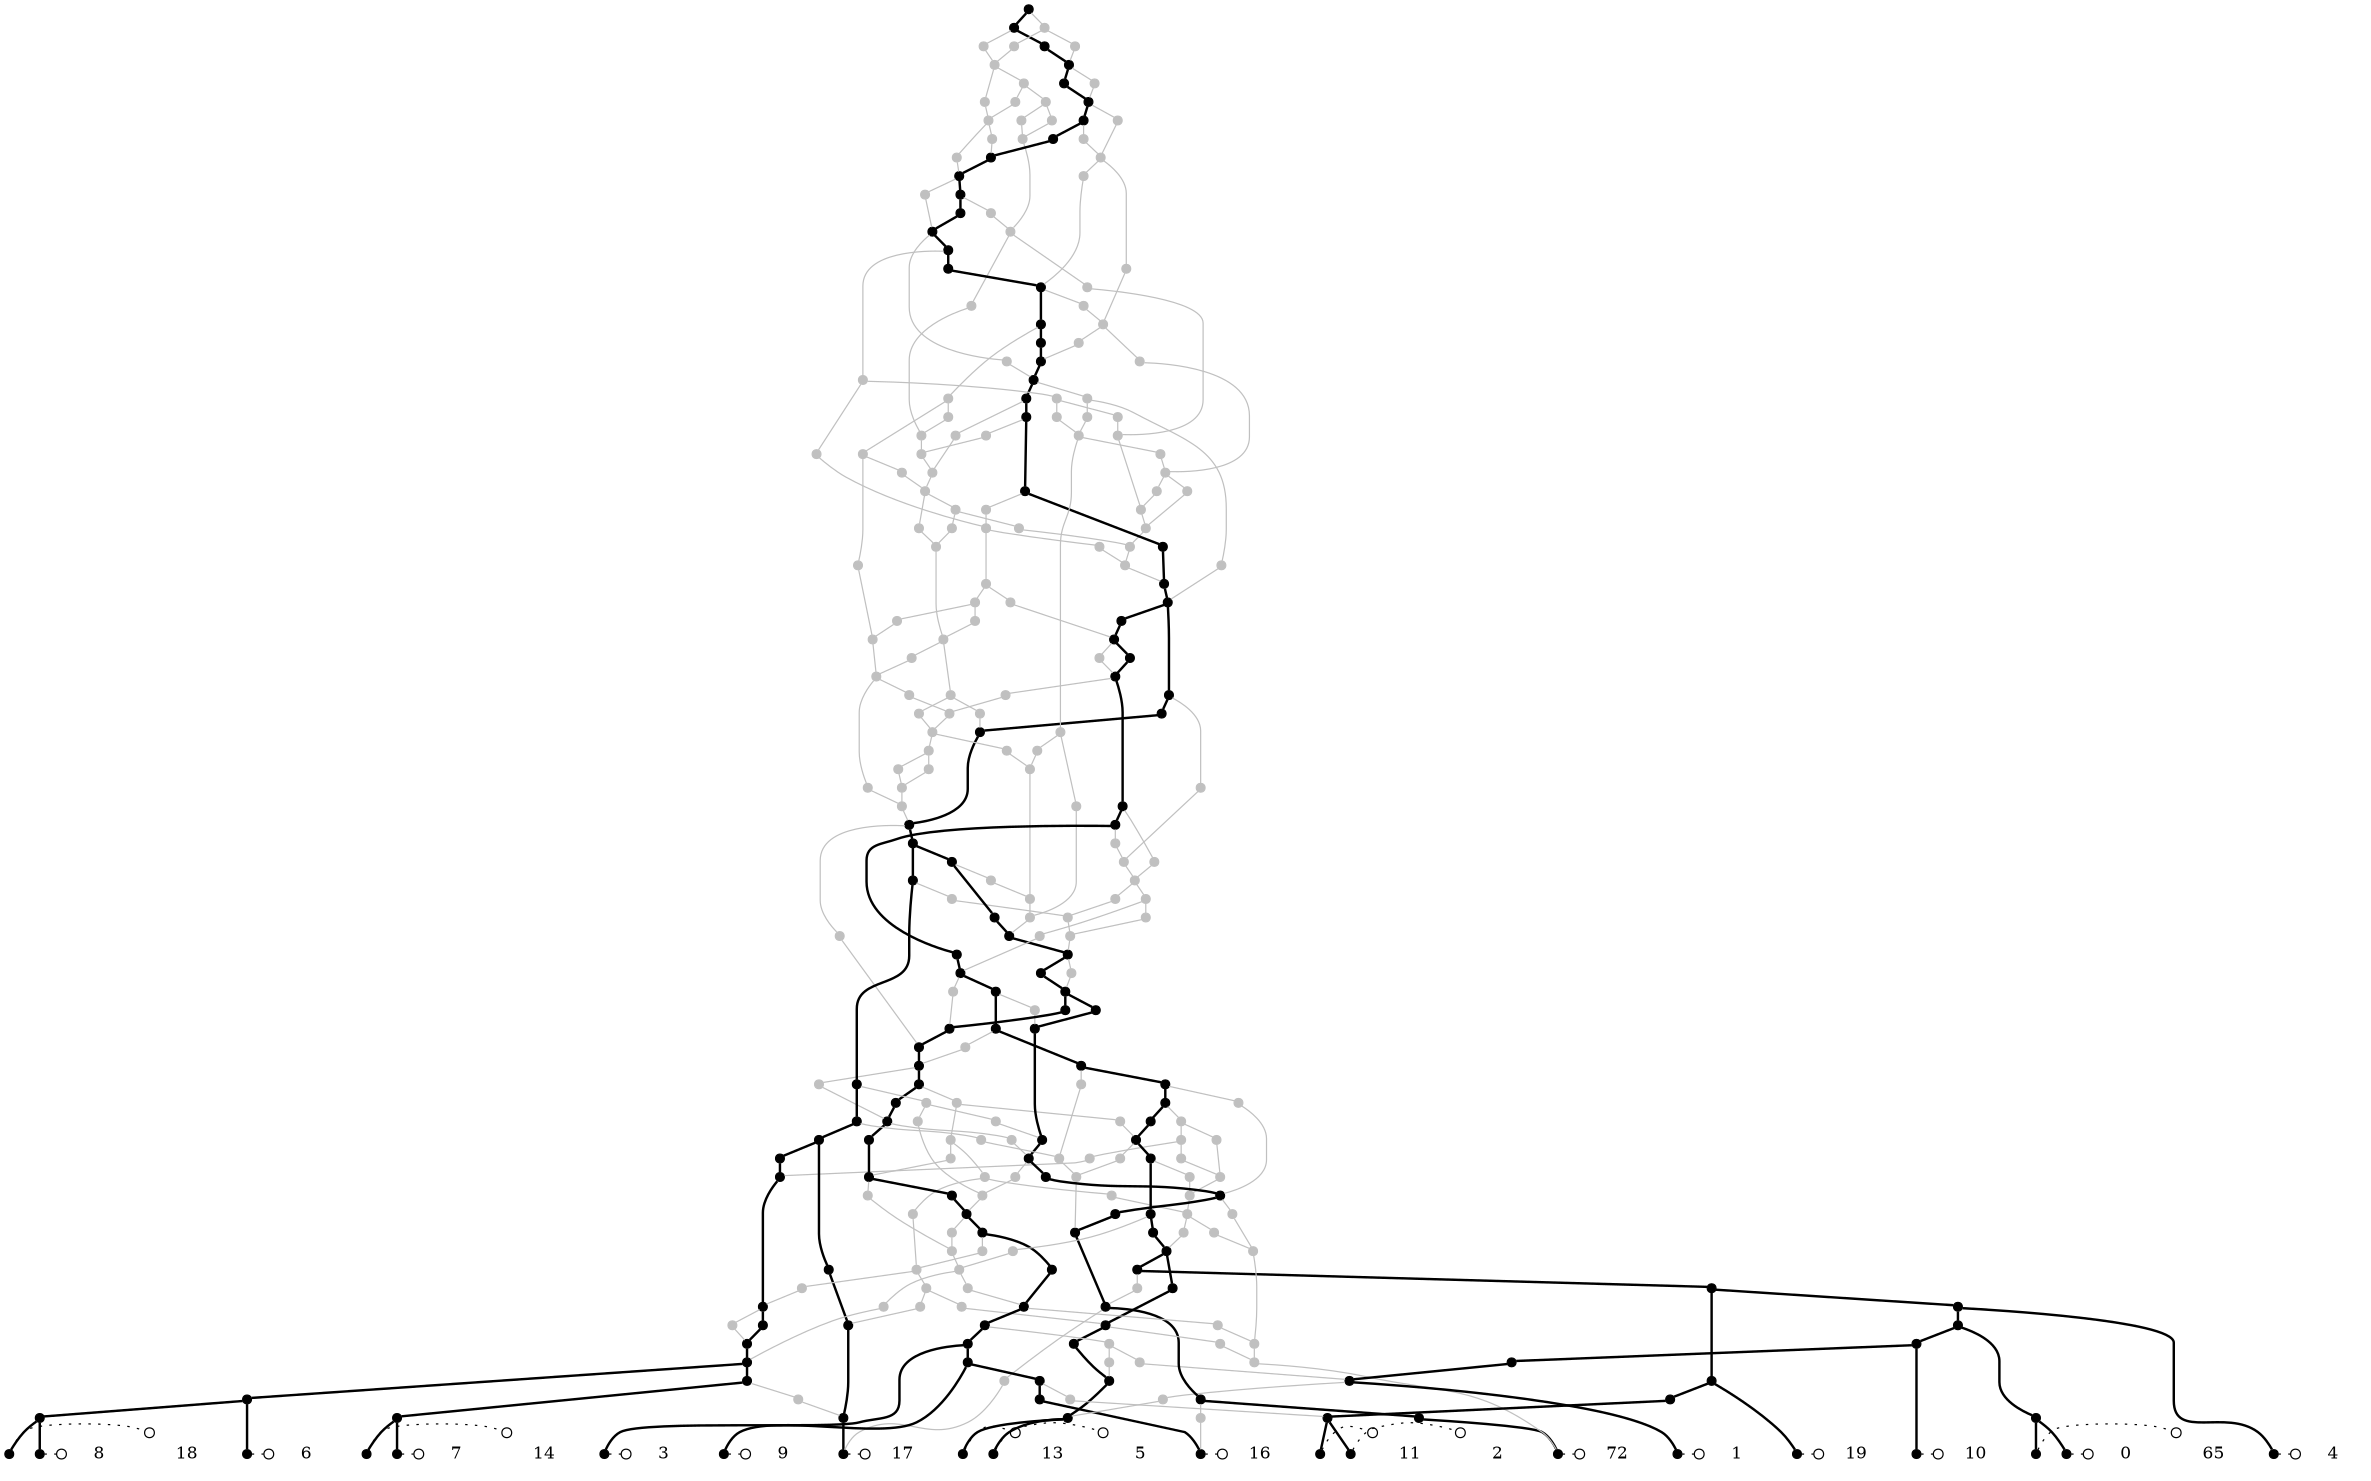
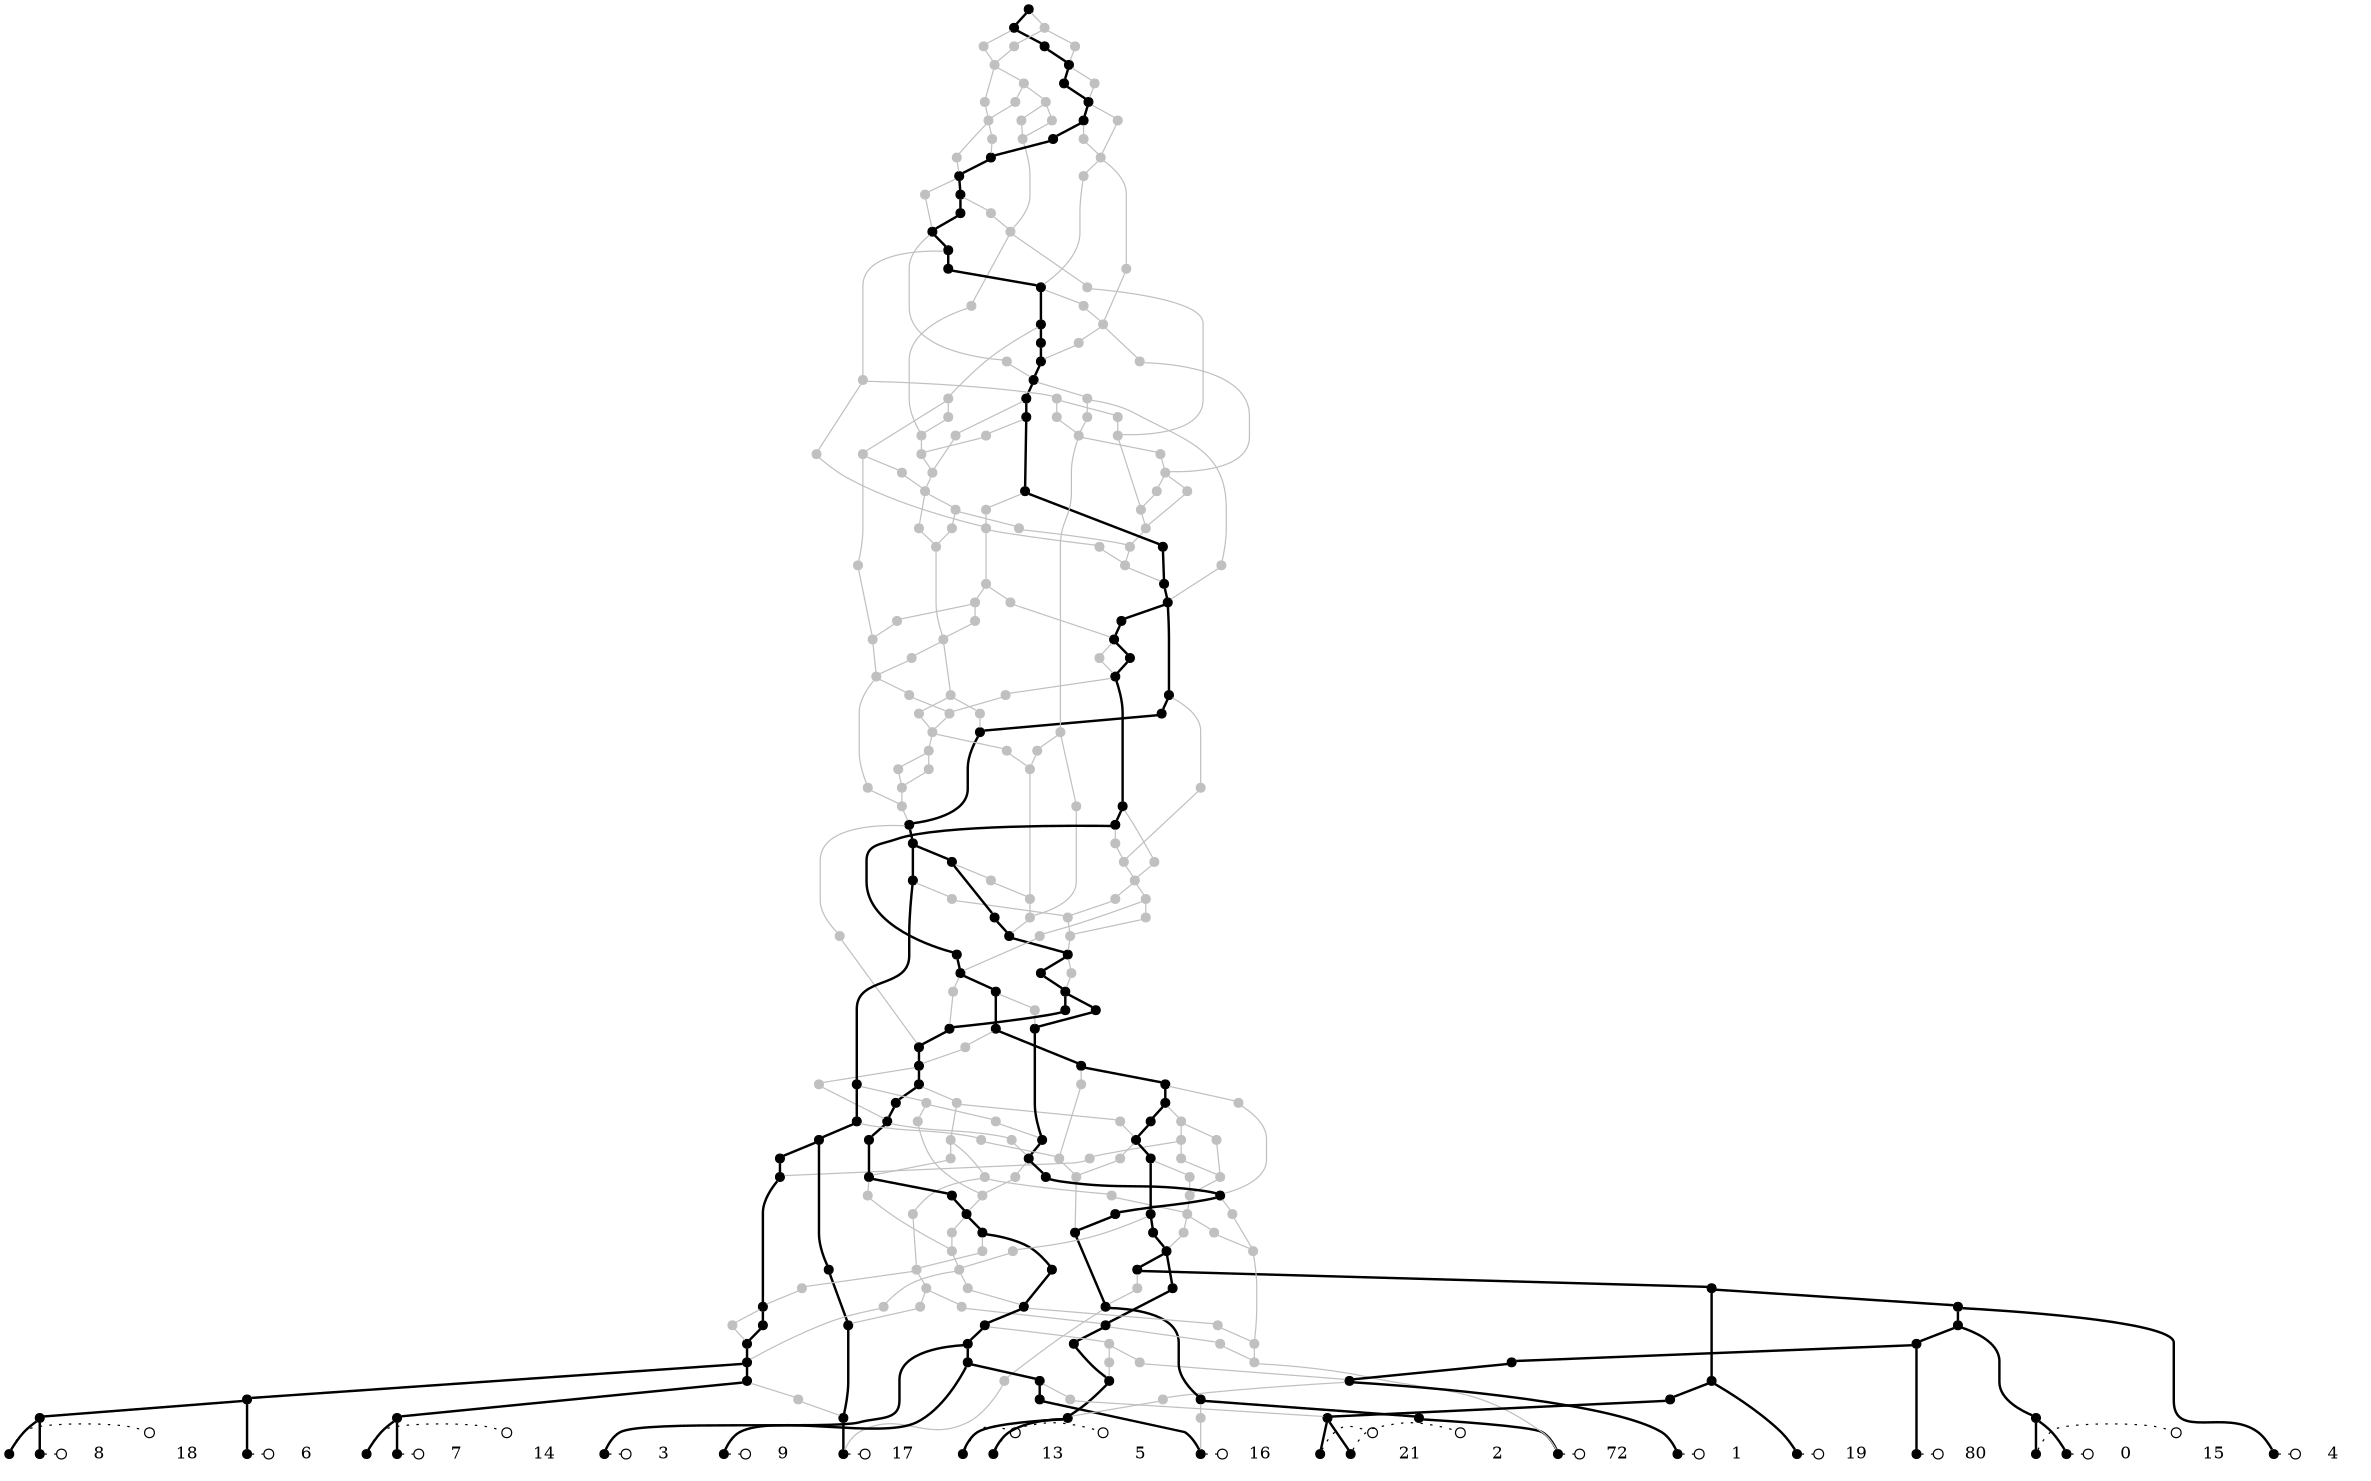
node "11": label "11" -> "21"
node "10": label "10" -> "80"
node "65": label "65" -> "15"
